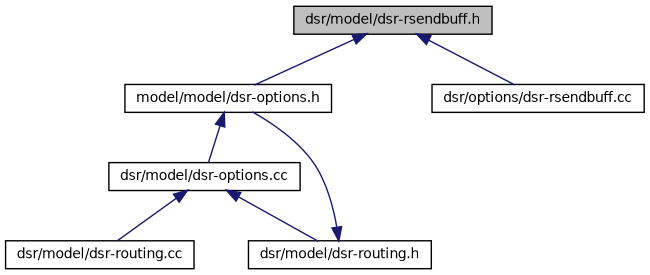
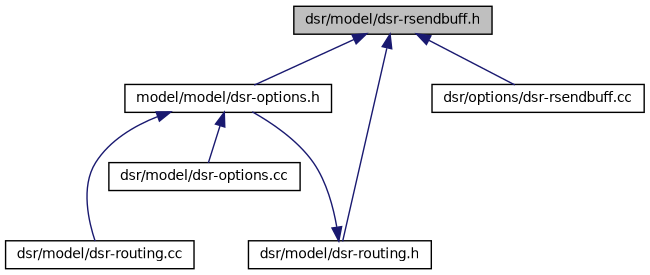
edge "dsr/model/dsr-routing.h" -> "dsr/model/dsr-options.cc": now "dsr/model/dsr-routing.h" -> "dsr/model/dsr-rsendbuff.h"
edge "dsr/model/dsr-routing.cc" -> "dsr/model/dsr-options.cc": now "dsr/model/dsr-routing.cc" -> "model/model/dsr-options.h"
